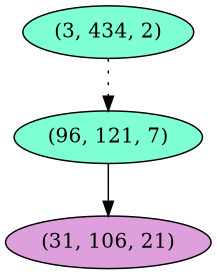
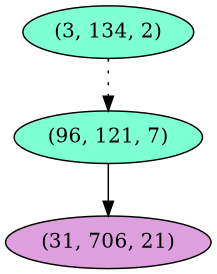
node "(3, 434, 2)": label "(3, 434, 2)" -> "(3, 134, 2)"
node "(31, 106, 21)": label "(31, 106, 21)" -> "(31, 706, 21)"
